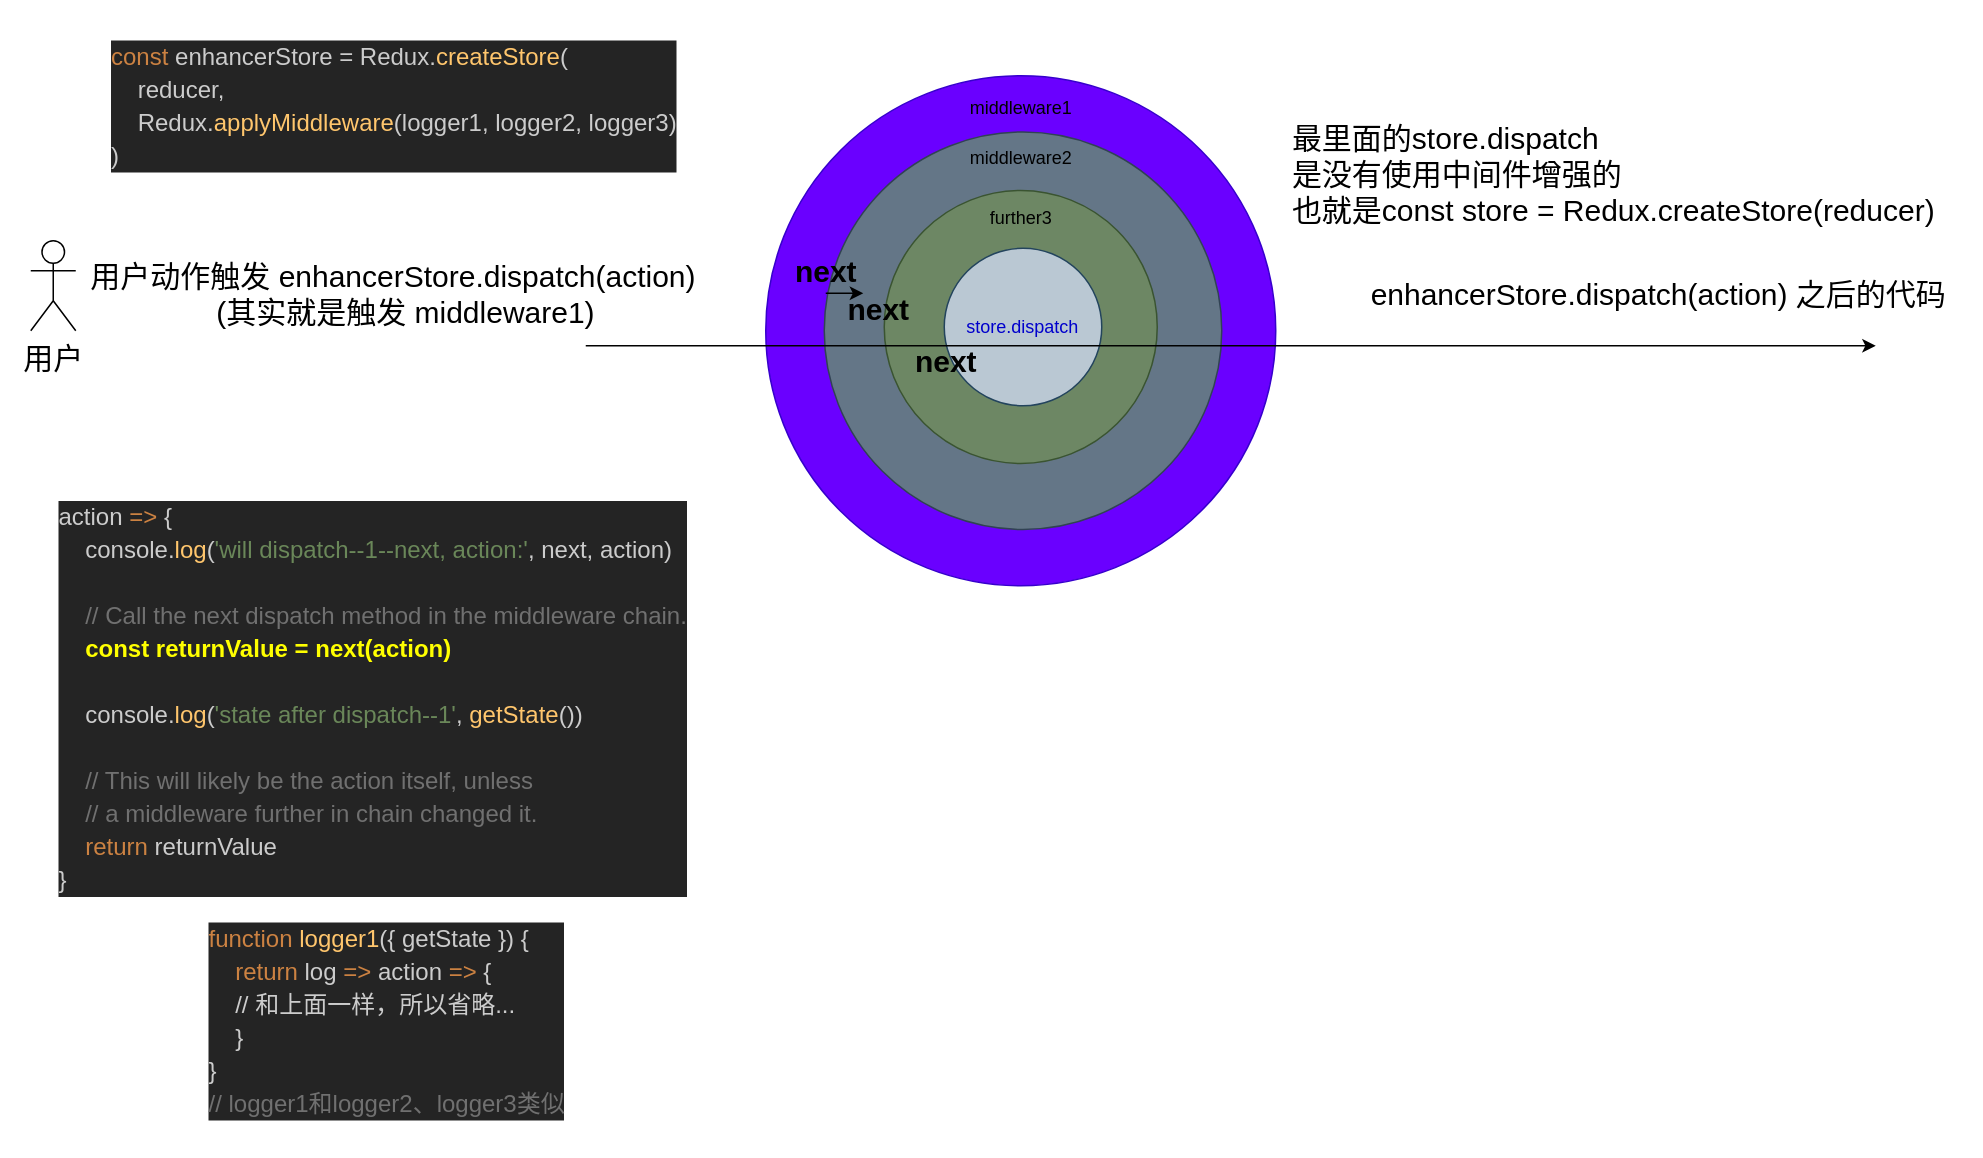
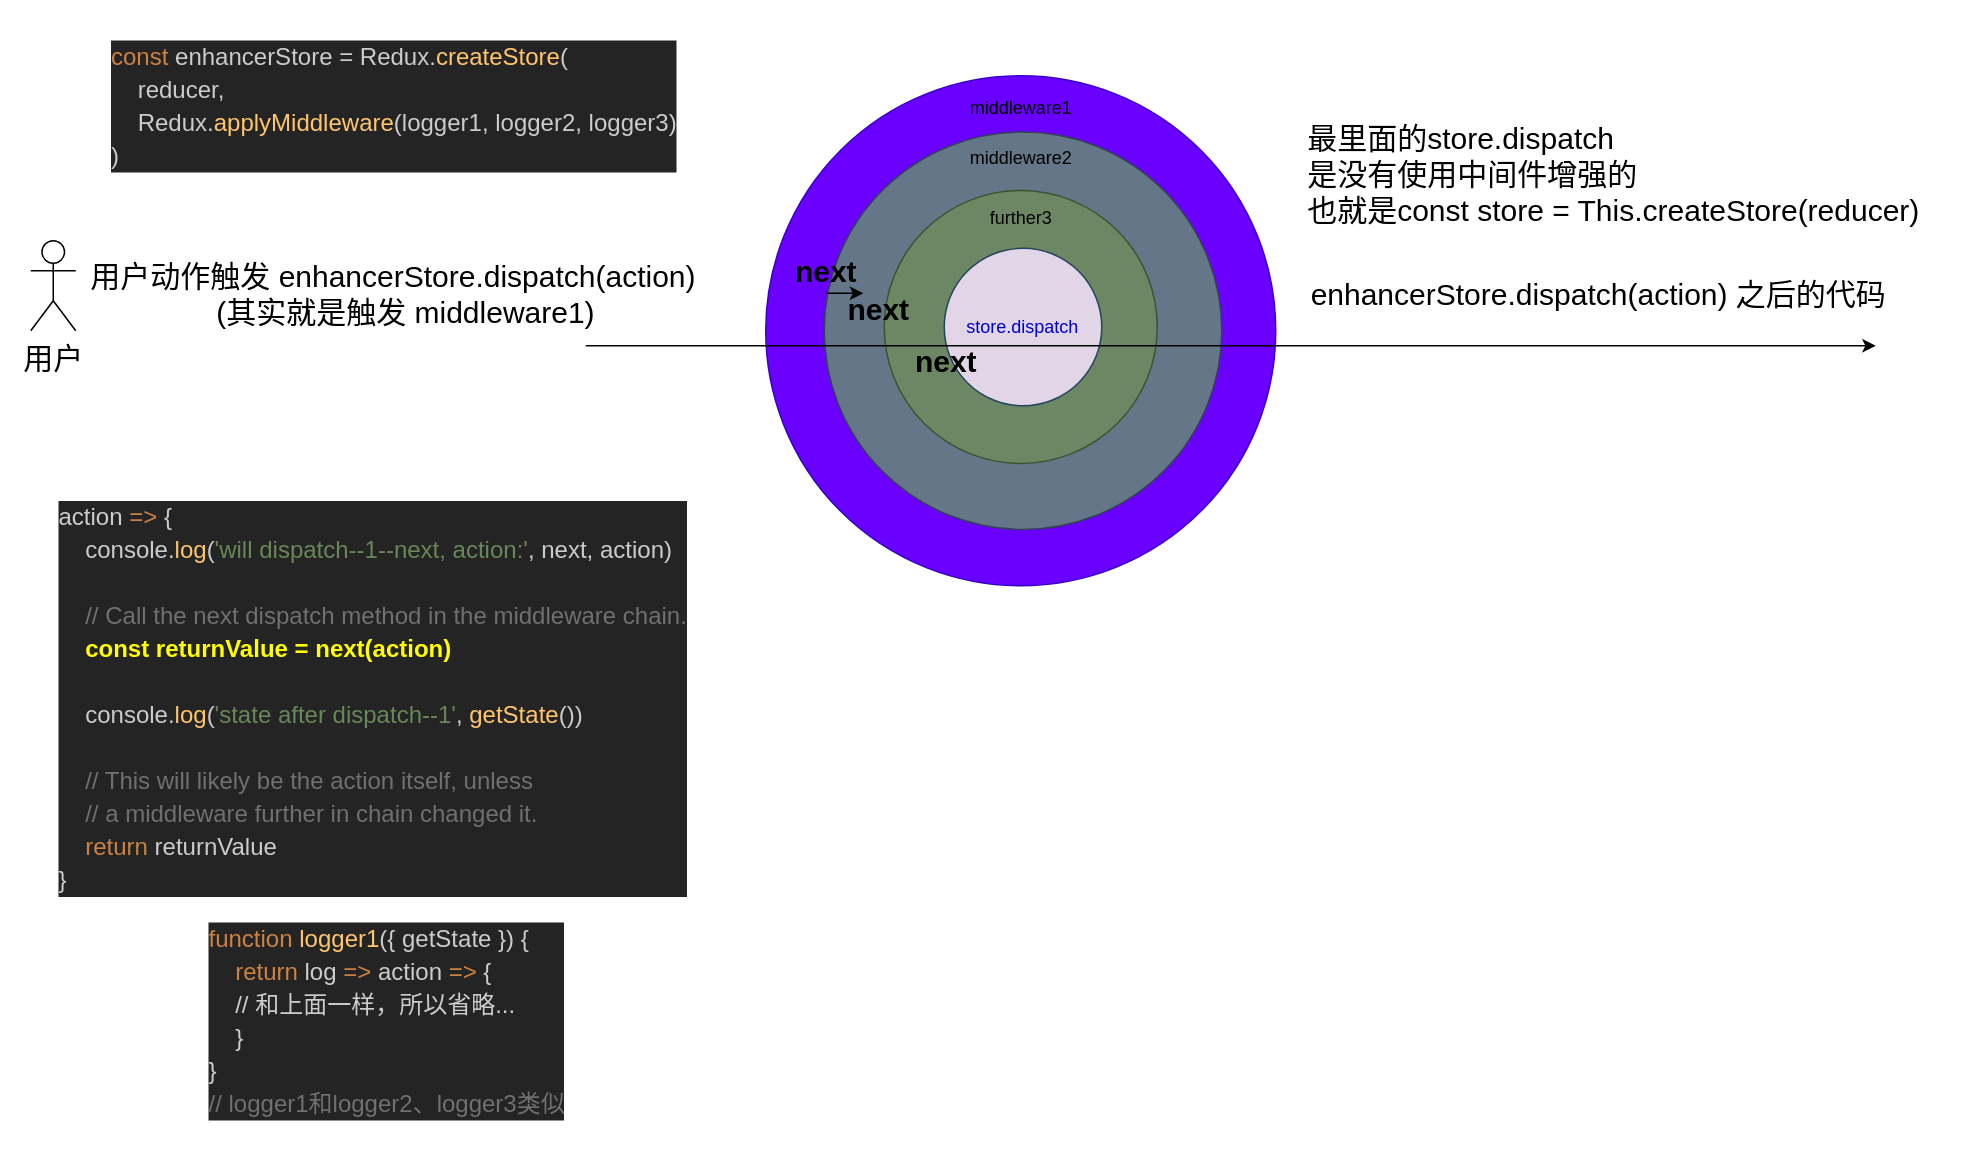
node "最里面的store.dispatch 是没有使用中间件增强的 也就是const store = Redux.createStore(reducer)": label "最里面的store.dispatch 是没有使用中间件增强的 也就是const store = Redux.createStore(reducer)" -> "最里面的store.dispatch 是没有使用中间件增强的 也就是const store = This.createStore(reducer)"
node "enhancerStore.dispatch(action) 之后的代码": moved (1658, 293) -> (1598, 293)
node "store.dispatch": fillcolor #bac8d3 -> #e1d5e7
